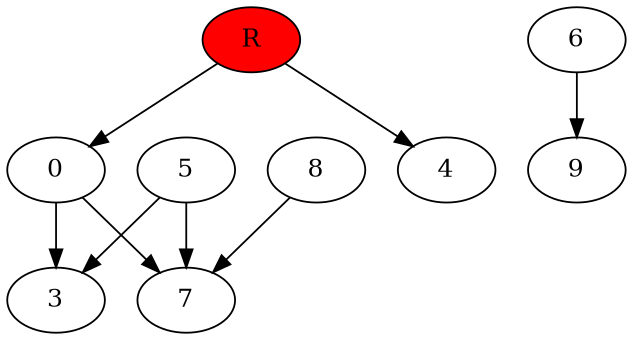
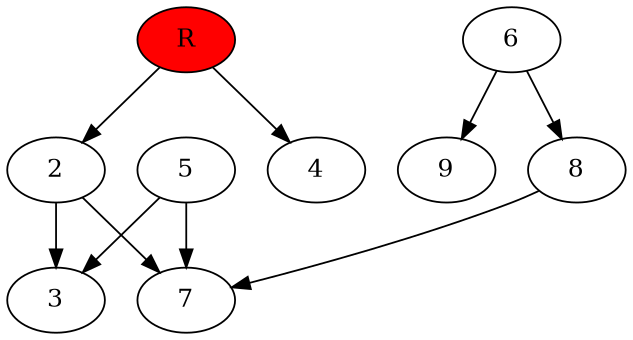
edge "6" -> "8": added
node "0": label "0" -> "2"
